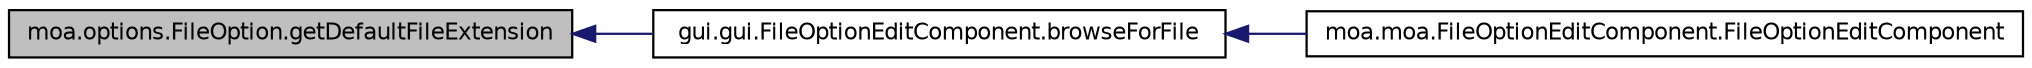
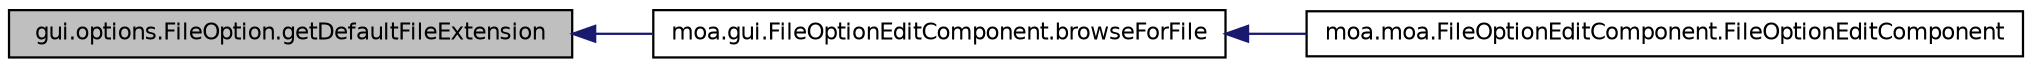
node "moa.options.FileOption.getDefaultFileExtension": label "moa.options.FileOption.getDefaultFileExtension" -> "gui.options.FileOption.getDefaultFileExtension"
node "gui.gui.FileOptionEditComponent.browseForFile": label "gui.gui.FileOptionEditComponent.browseForFile" -> "moa.gui.FileOptionEditComponent.browseForFile"
